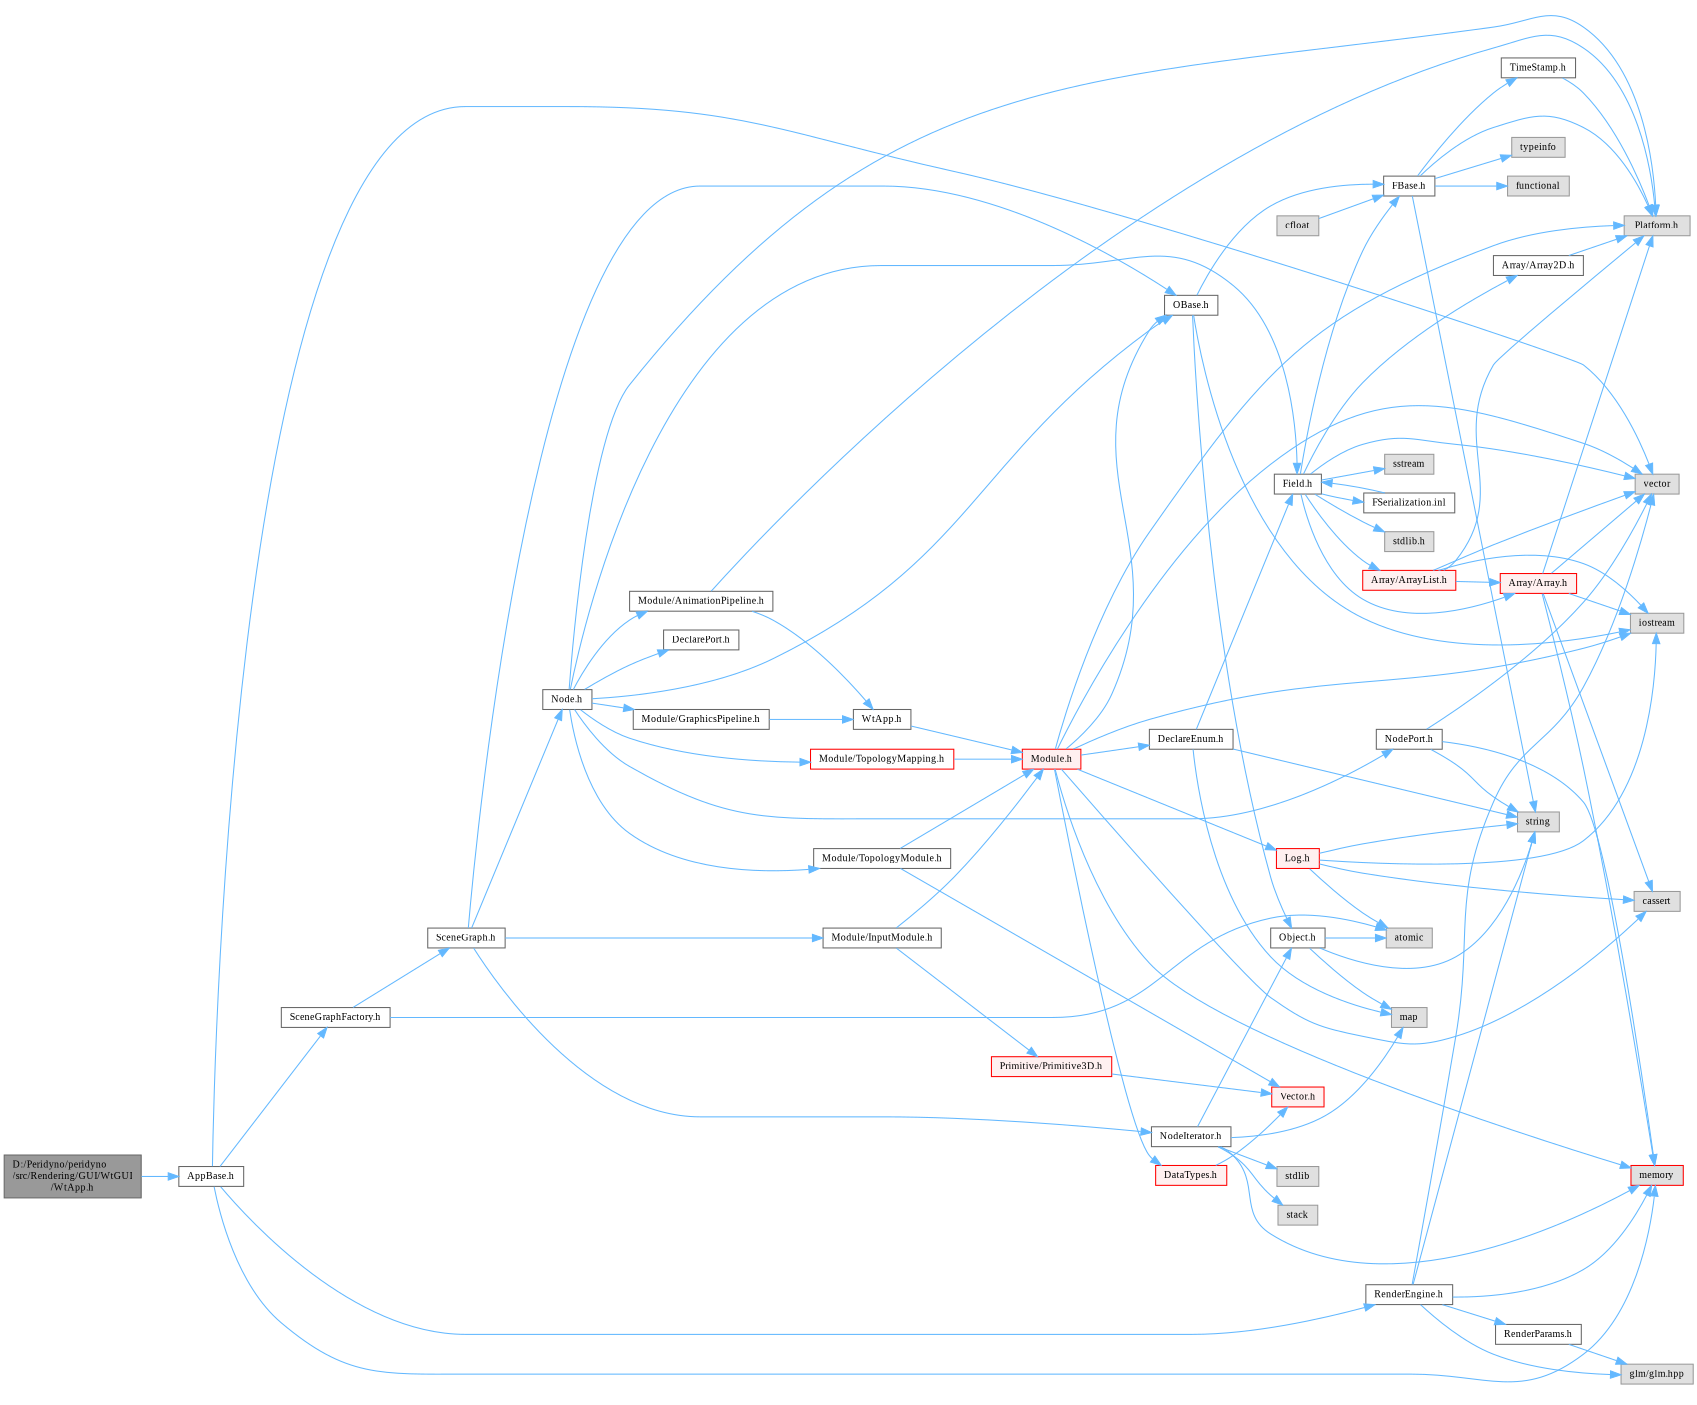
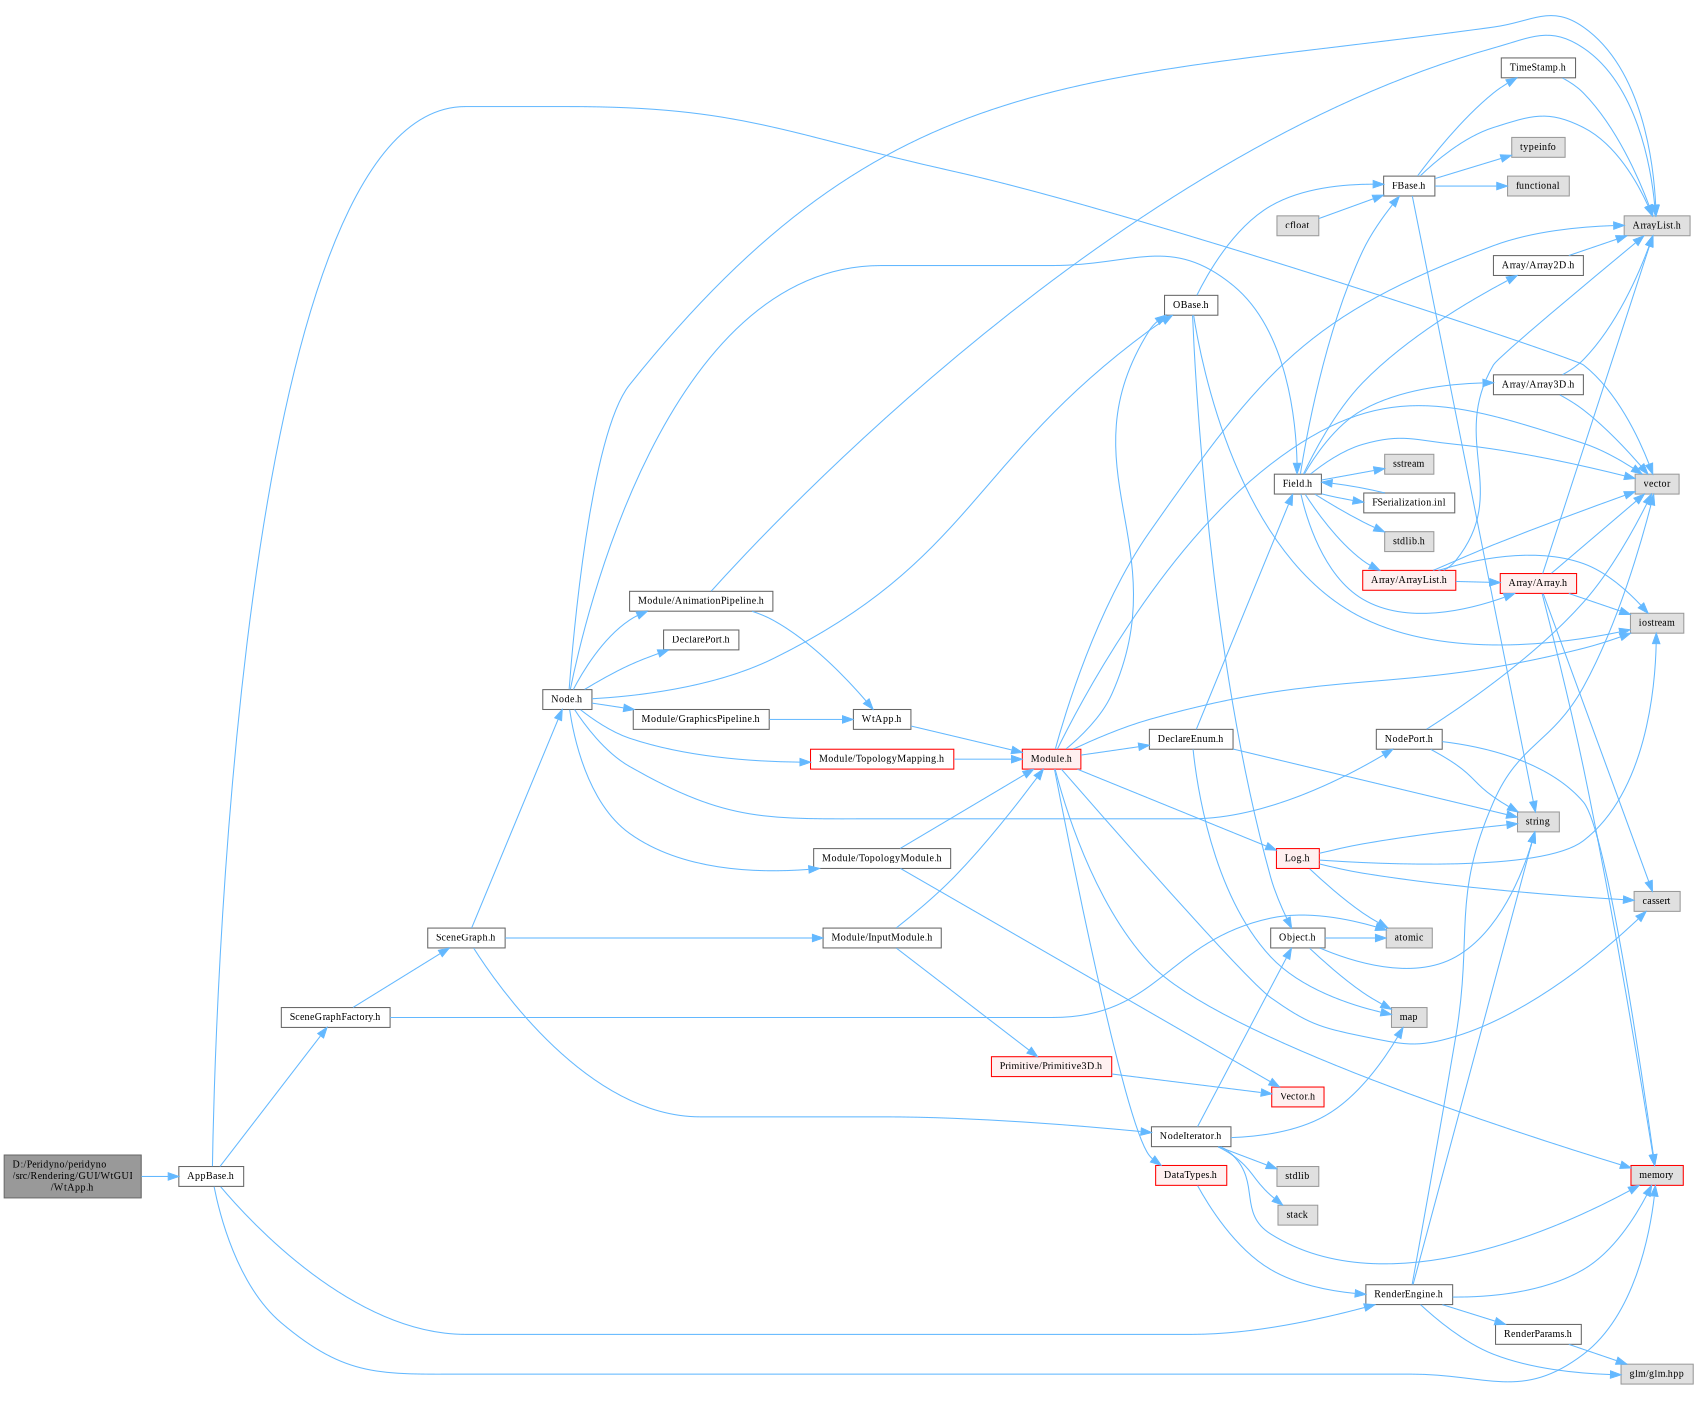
node "Platform.h": label "Platform.h" -> "ArrayList.h"
edge "SceneGraph.h" -> "OBase.h": removed
node "Array/Array3D.h": added
edge "DataTypes.h" -> "Vector.h": now "DataTypes.h" -> "RenderEngine.h"
